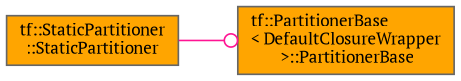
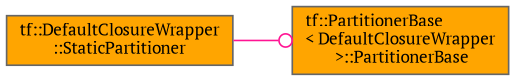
node "tf::StaticPartitioner ::StaticPartitioner": label "tf::StaticPartitioner ::StaticPartitioner" -> "tf::DefaultClosureWrapper ::StaticPartitioner"
